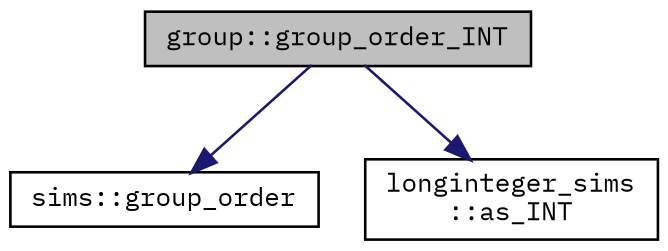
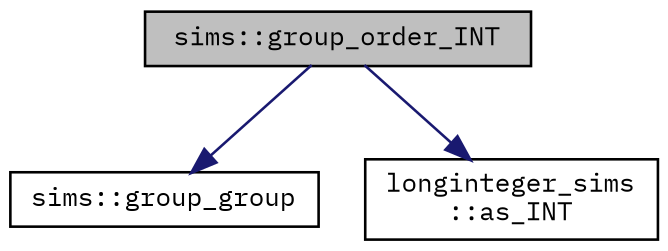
node "group::group_order_INT": label "group::group_order_INT" -> "sims::group_order_INT"
node "sims::group_order": label "sims::group_order" -> "sims::group_group"
